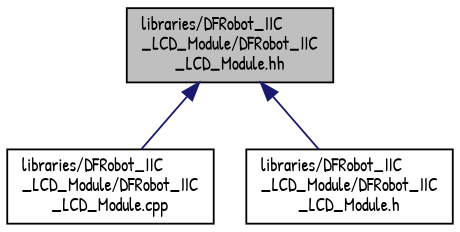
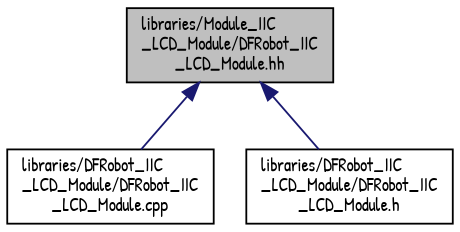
node "libraries/DFRobot_IIC _LCD_Module/DFRobot_IIC _LCD_Module.hh": label "libraries/DFRobot_IIC _LCD_Module/DFRobot_IIC _LCD_Module.hh" -> "libraries/Module_IIC _LCD_Module/DFRobot_IIC _LCD_Module.hh"
